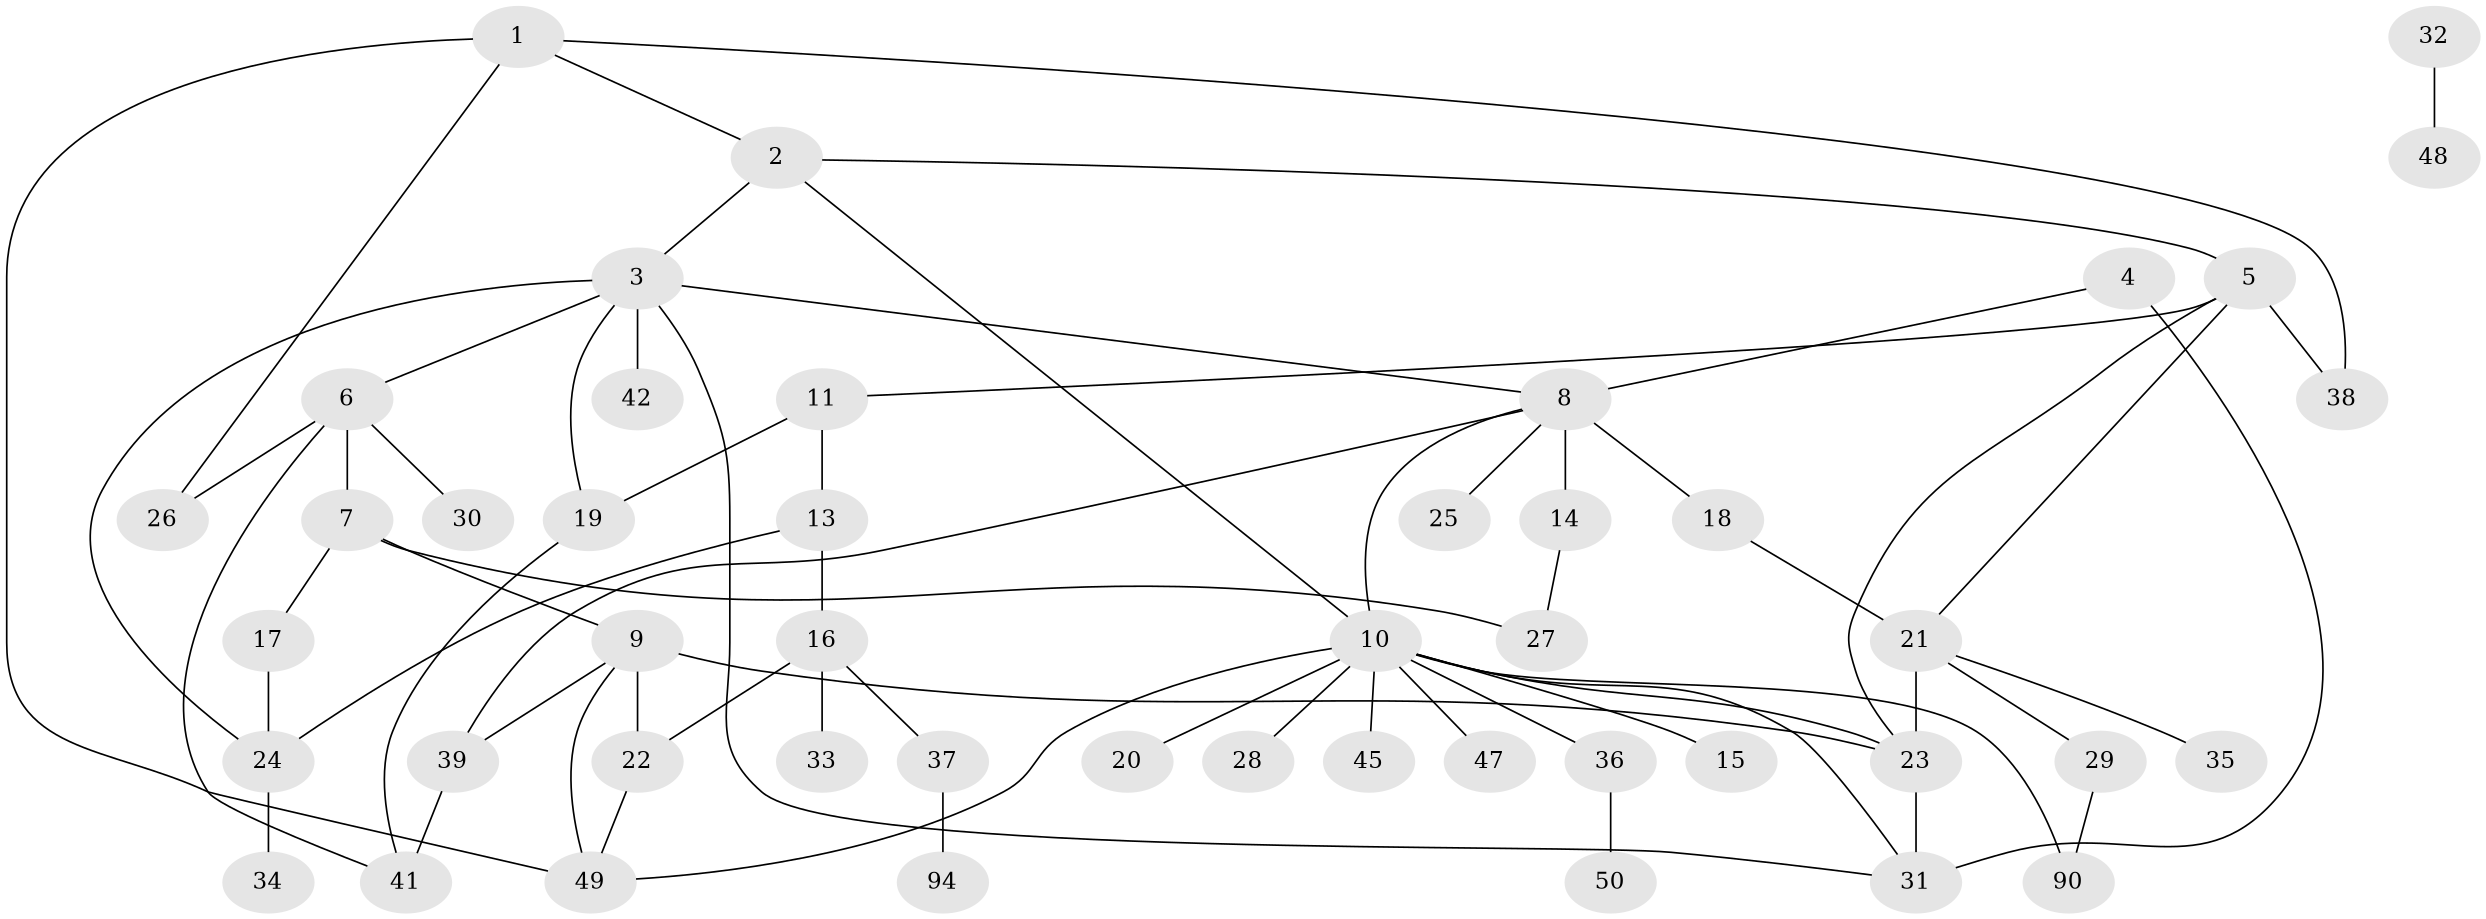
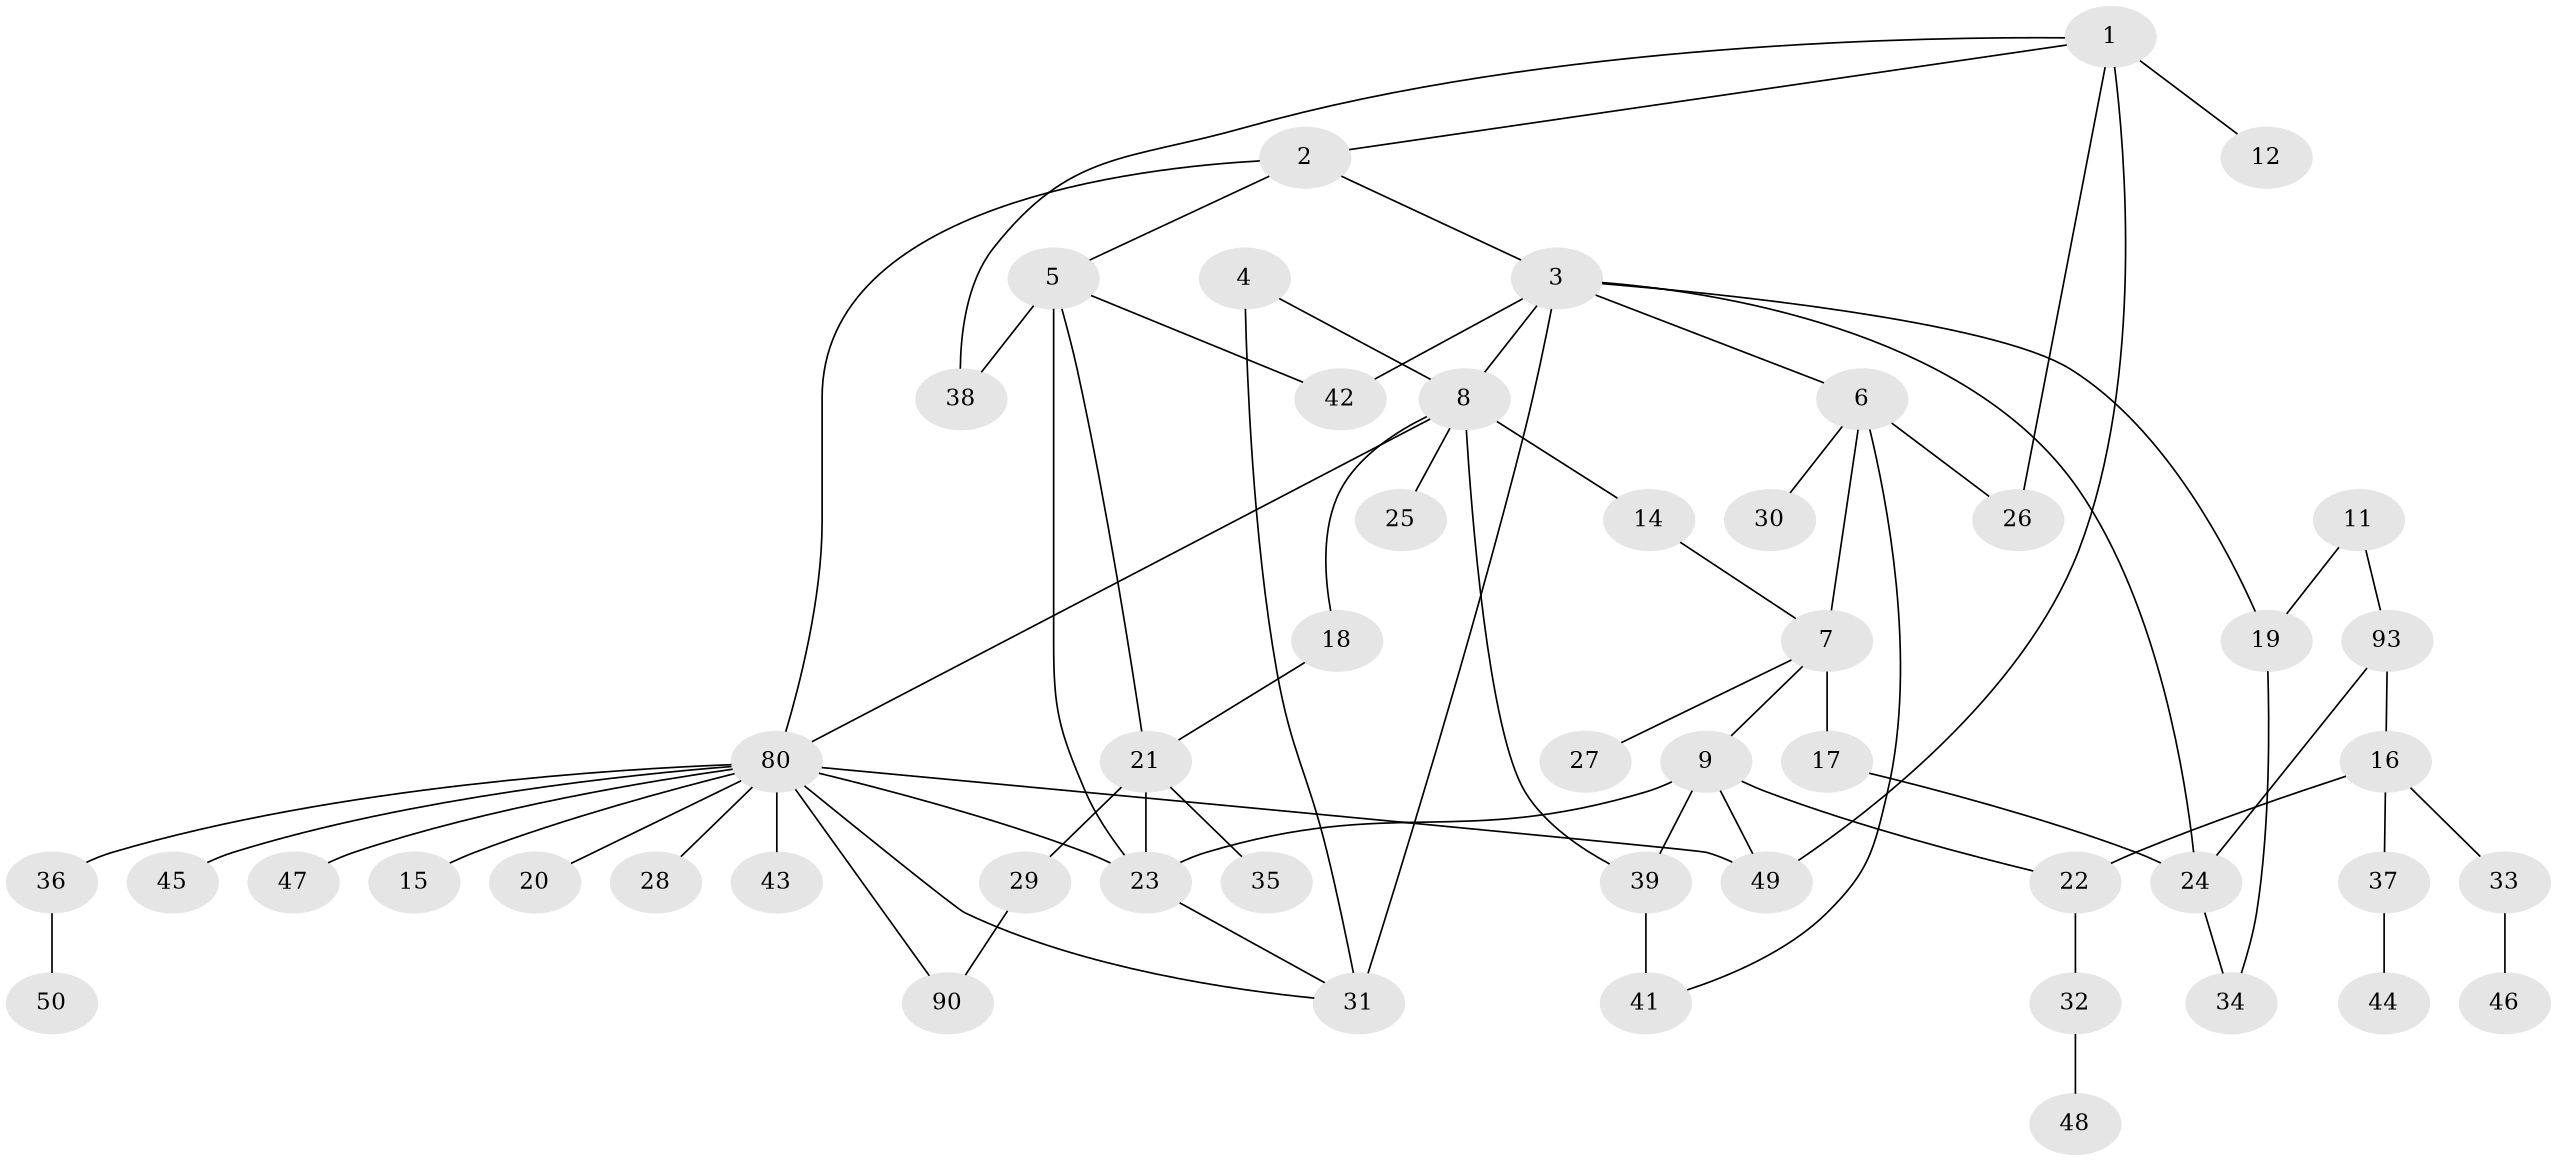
node "12": added
edge "5" -- "11": now "5" -- "42"
node "13": label "13" -> "93"
edge "14" -- "27": now "14" -- "7"
node "10": label "10" -> "80"
edge "19" -- "41": now "19" -- "34"
edge "22" -- "49": now "22" -- "32"
node "43": added
node "94": label "94" -> "44"
node "46": added
